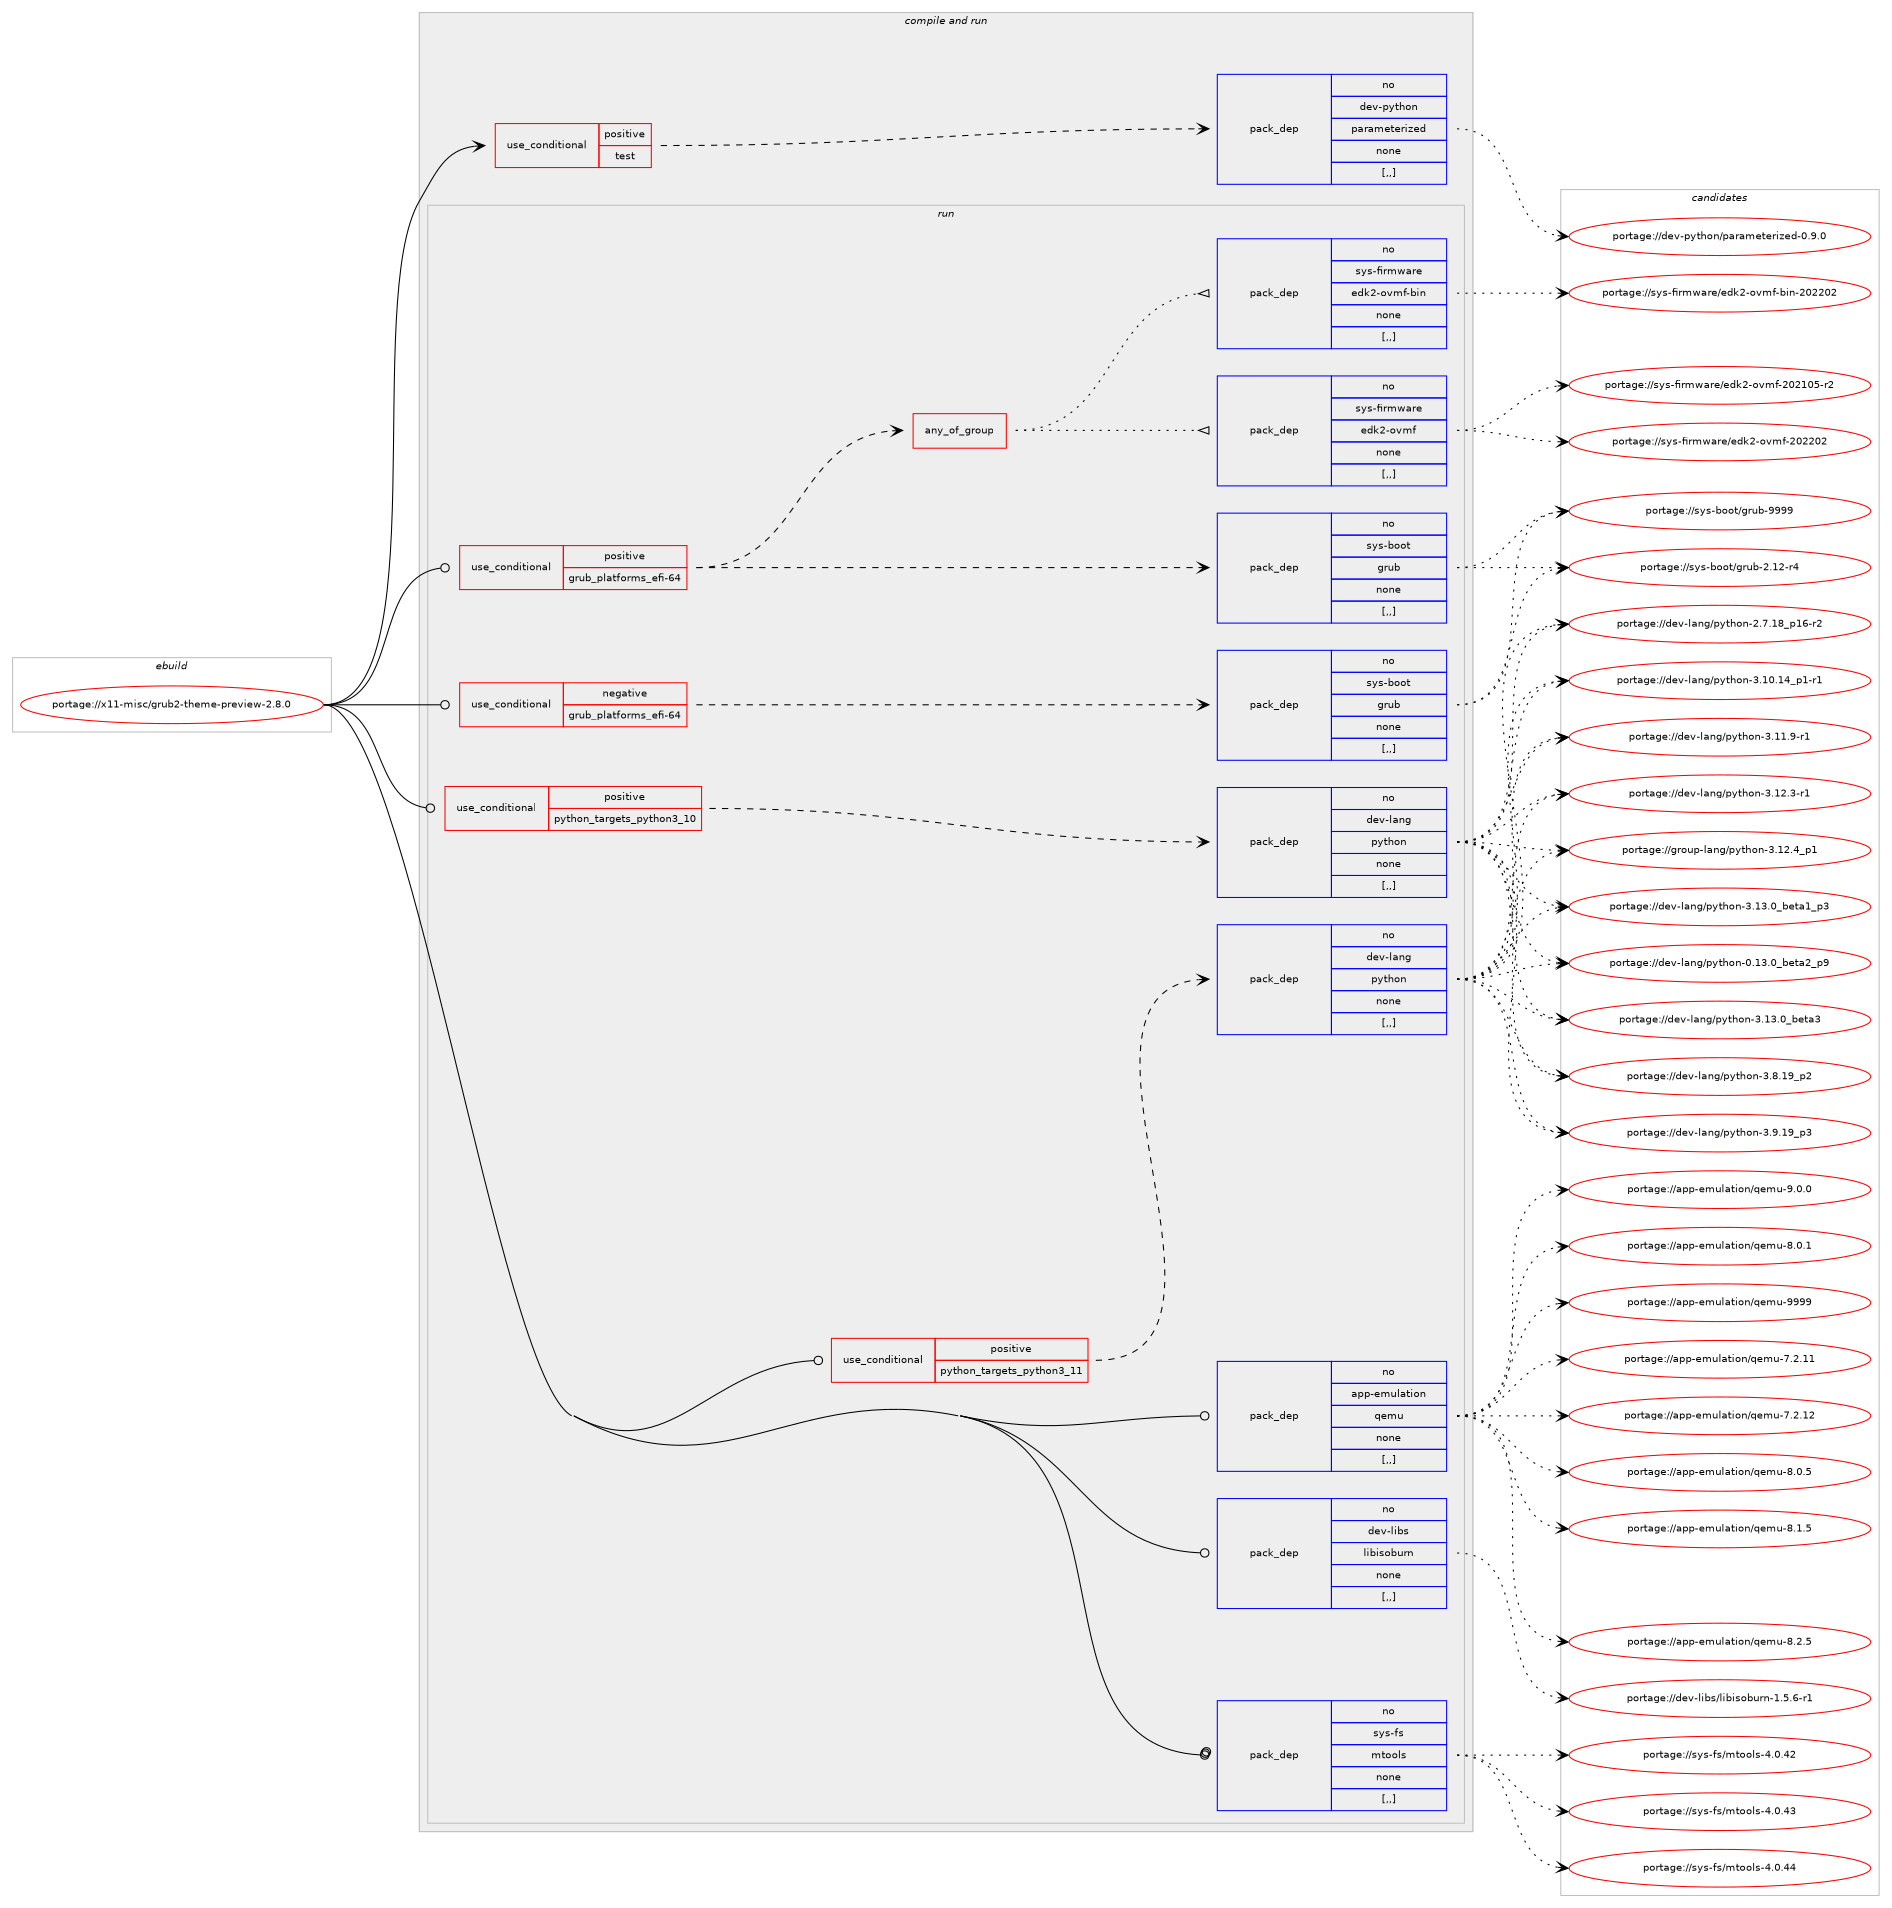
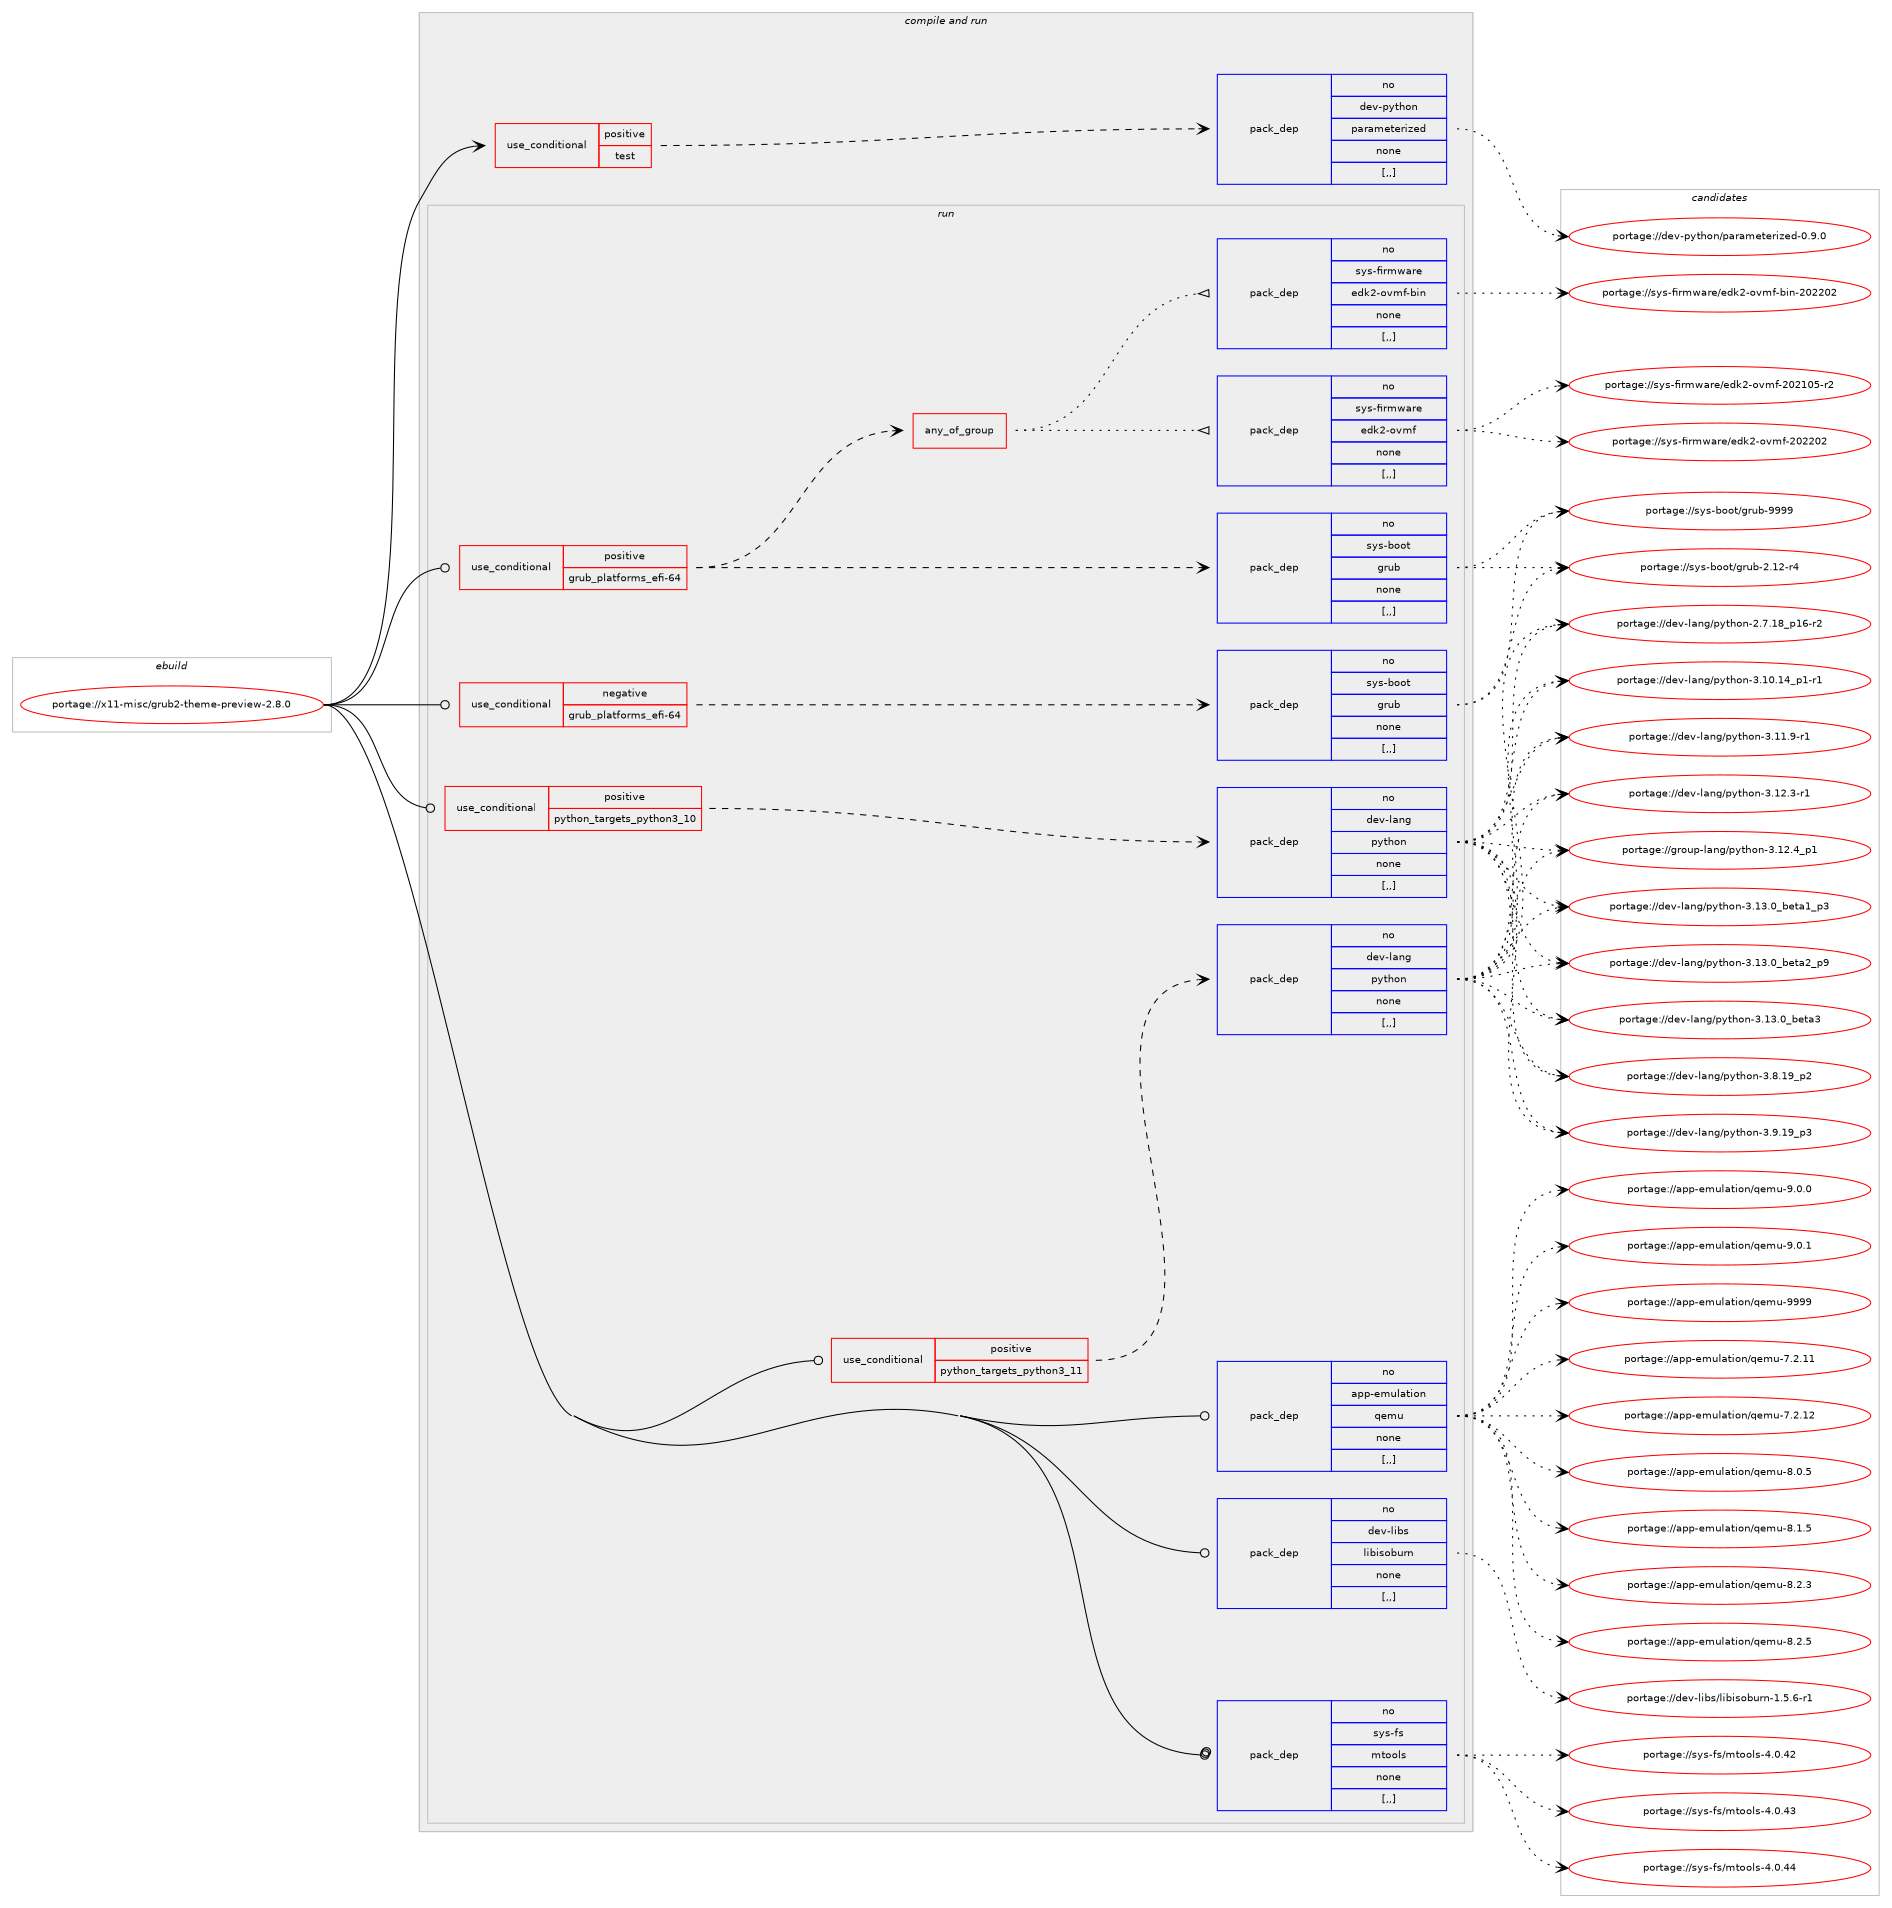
node "portage://dev-lang/python-0.13.0_beta2_p9": label "portage://dev-lang/python-0.13.0_beta2_p9" -> "portage://dev-lang/python-3.13.0_beta2_p9"
node "portage://app-emulation/qemu-8.0.1": label "portage://app-emulation/qemu-8.0.1" -> "portage://app-emulation/qemu-9.0.1"
node "portage://app-emulation/qemu-8.2.3": added
